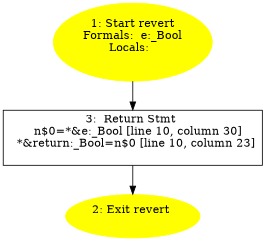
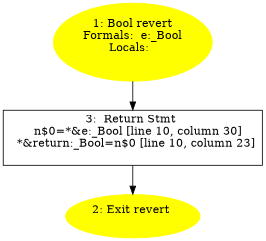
node "1: Start revert Formals:  e:_Bool Locals:": label "1: Start revert Formals:  e:_Bool Locals:" -> "1: Bool revert Formals:  e:_Bool Locals:"
